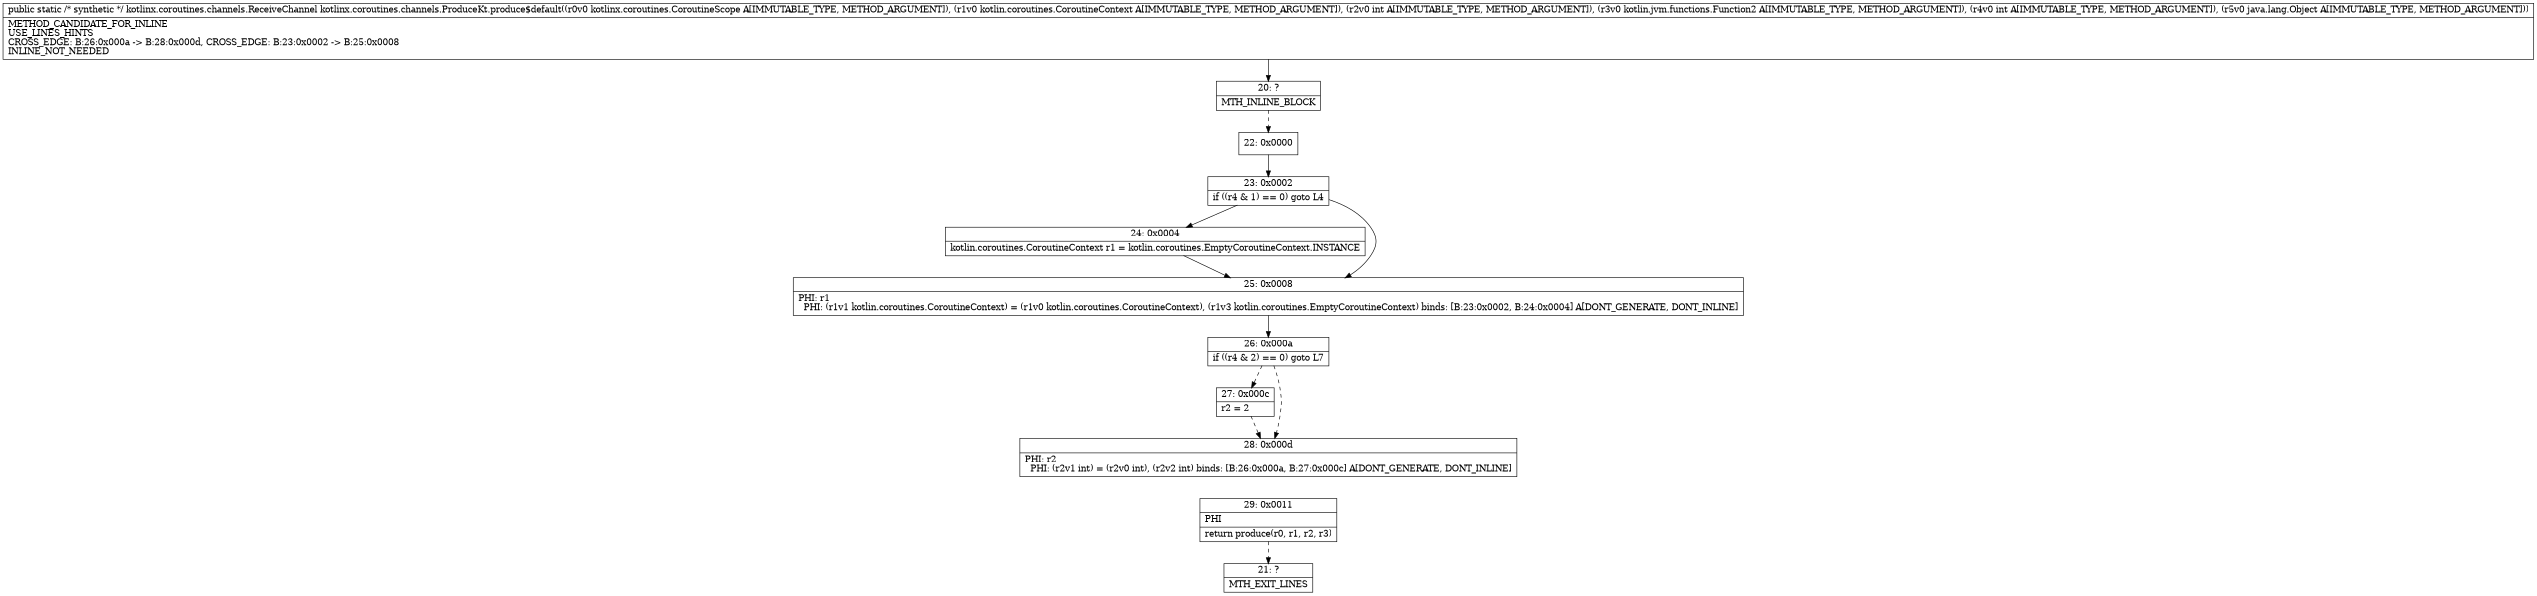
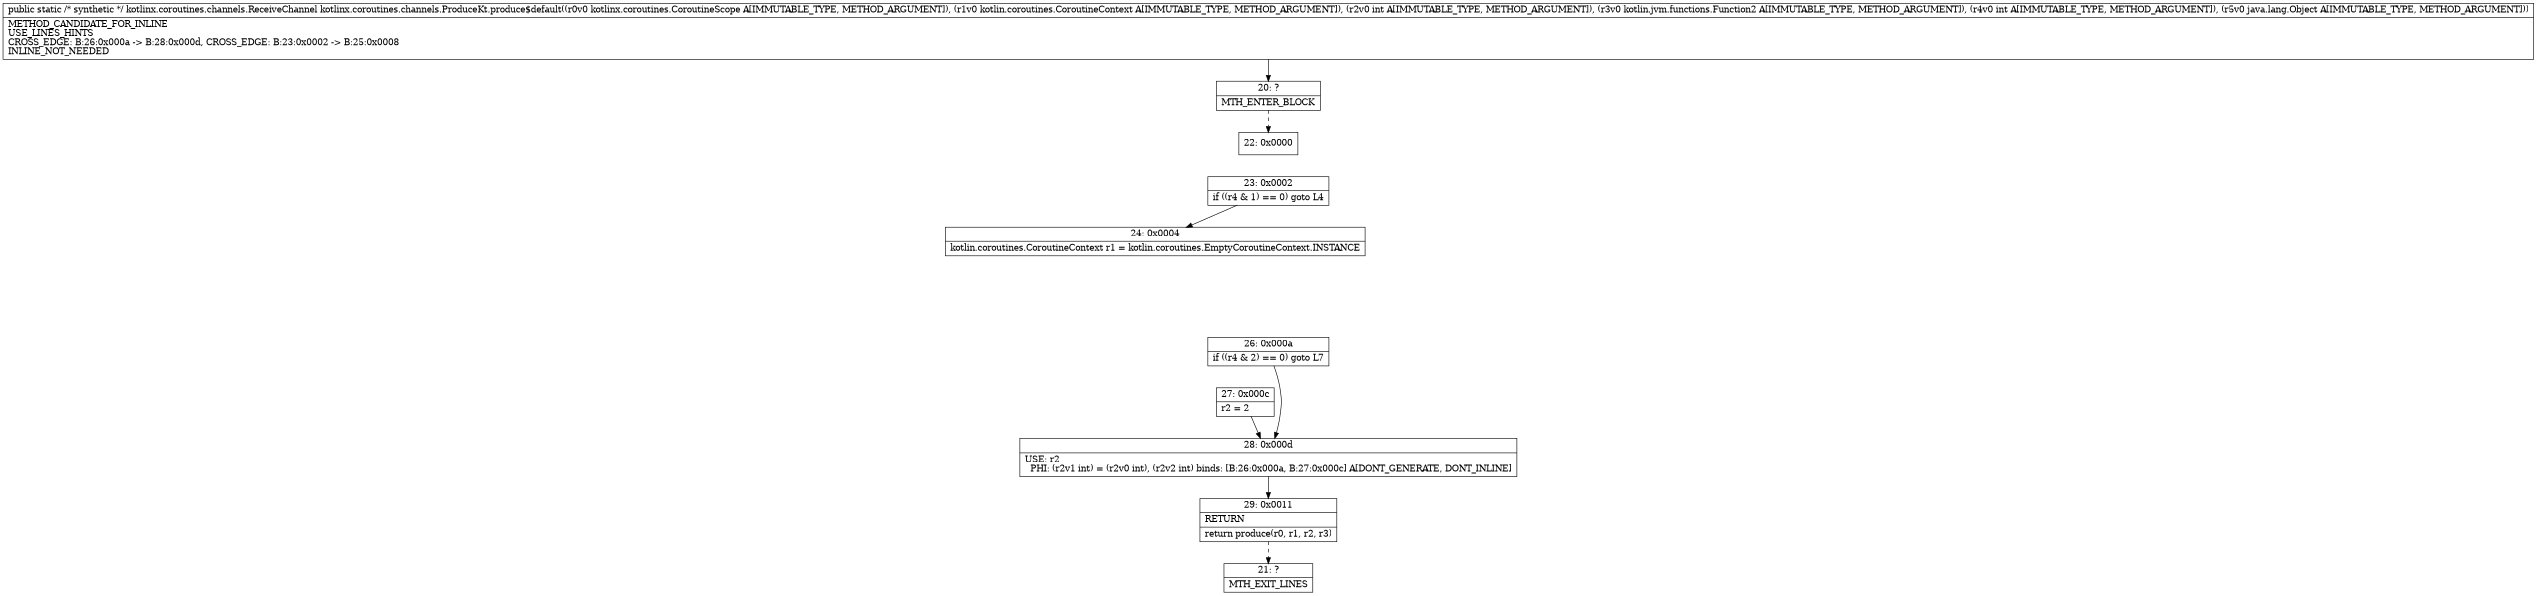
node "20: ?": text "MTH_INLINE_BLOCK" -> "MTH_ENTER_BLOCK"
edge "22: 0x0000" -> "23: 0x0002": removed
node "25: 0x0008": removed
edge "26: 0x000a" -> "27: 0x000c": removed
edge "26: 0x000a" -> "28: 0x000d": style dashed -> solid
edge "27: 0x000c" -> "28: 0x000d": style dashed -> solid
node "28: 0x000d": text "PHI: r2" -> "USE: r2"
edge "28: 0x000d" -> "29: 0x0011": added
node "29: 0x0011": text "PHI" -> "RETURN"
